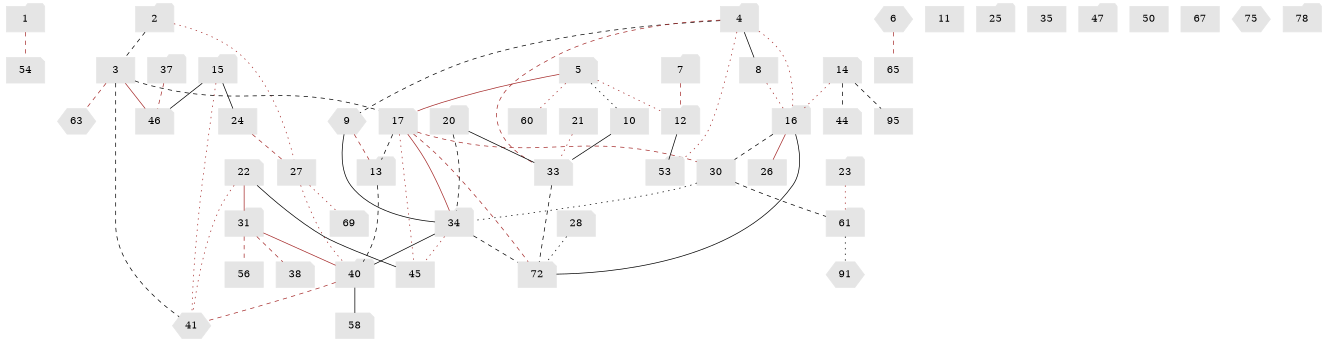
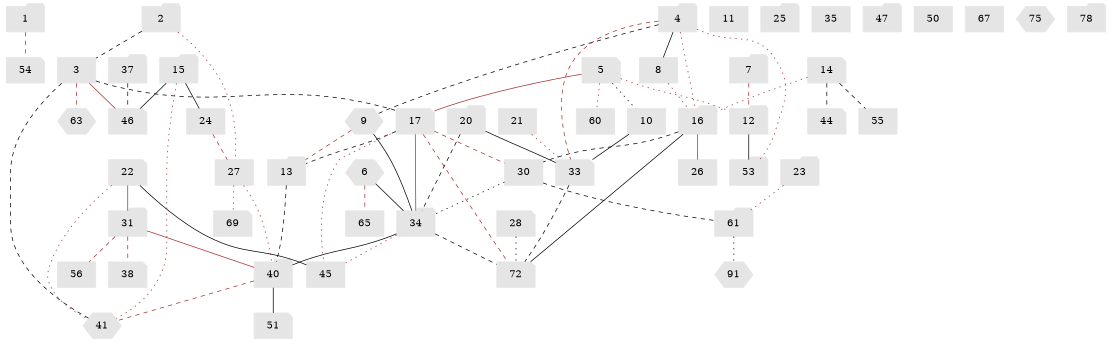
edge "37" -- "46": color brown -> black
node "95": label "95" -> "55"
edge "6" -- "34": added
node "58": label "58" -> "51"
